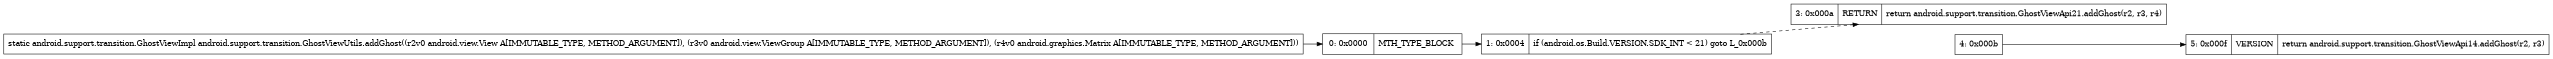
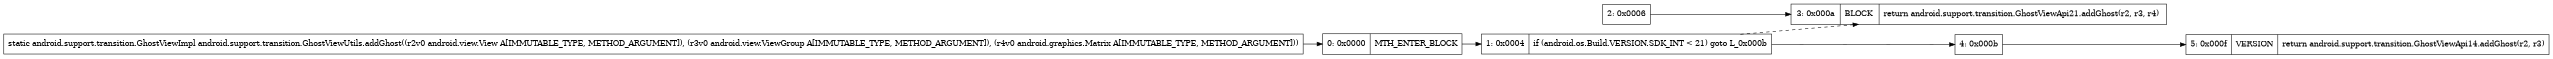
node "2: 0x0006": added
node "3: 0x000a": text "RETURN" -> "BLOCK"
node "0: 0x0000": text "MTH_TYPE_BLOCK" -> "MTH_ENTER_BLOCK"
edge "1: 0x0004" -> "4: 0x000b": added
